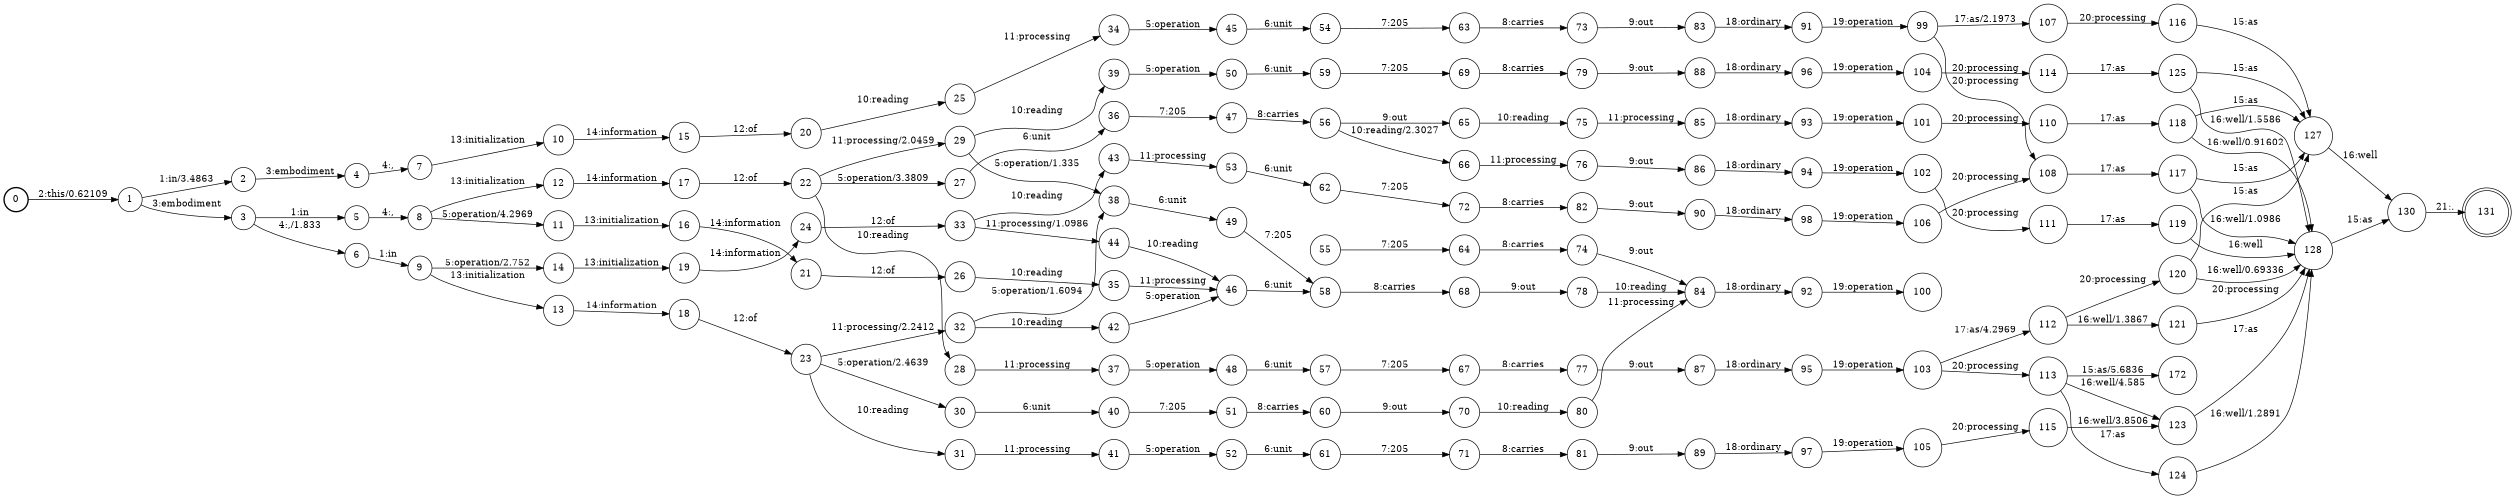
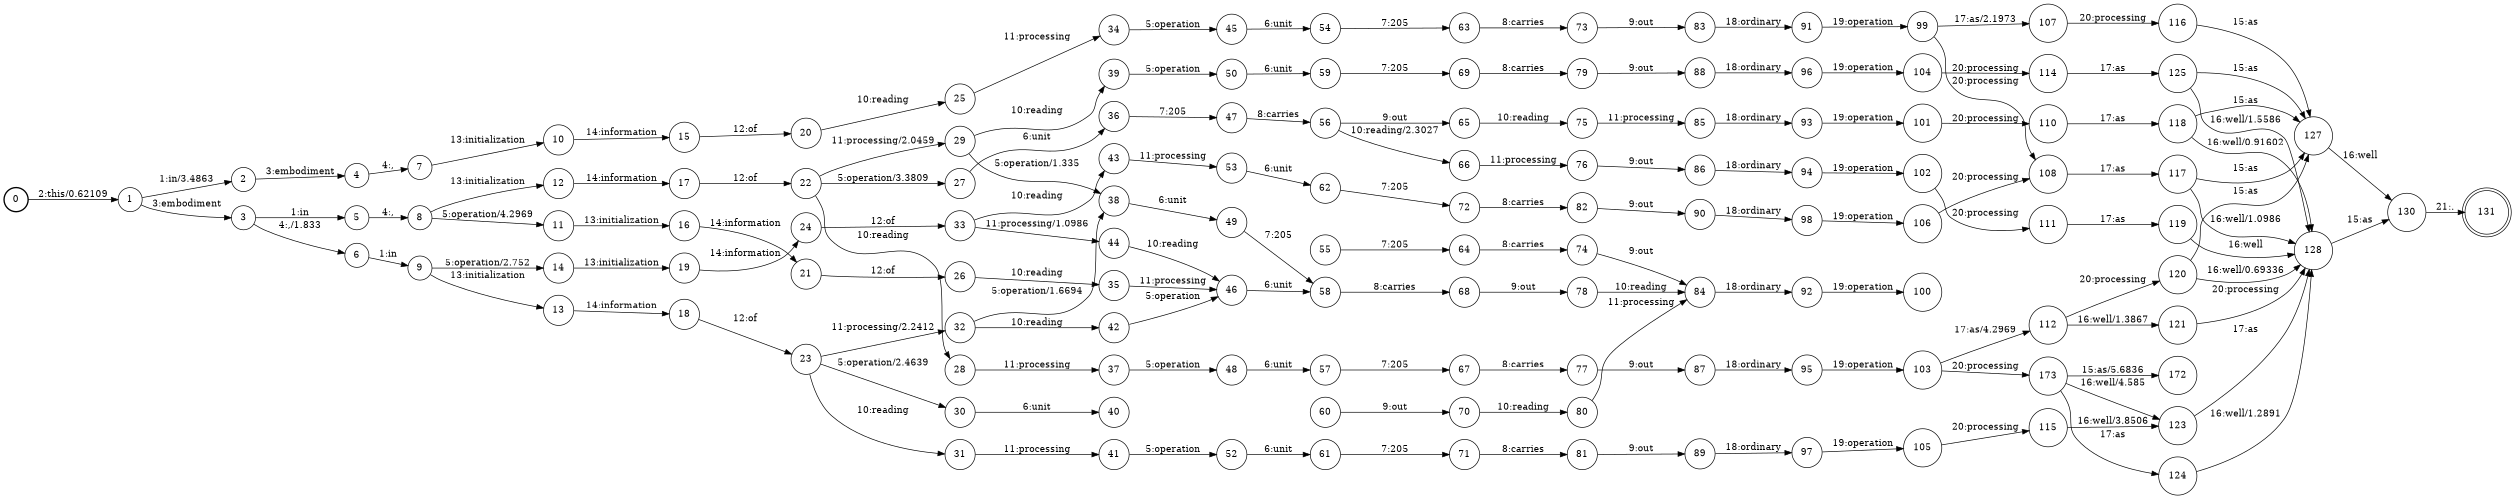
edge "32" -> "38": label "5:operation/1.6094" -> "5:operation/1.6694"
node "113": label "113" -> "173"
node "51": removed
